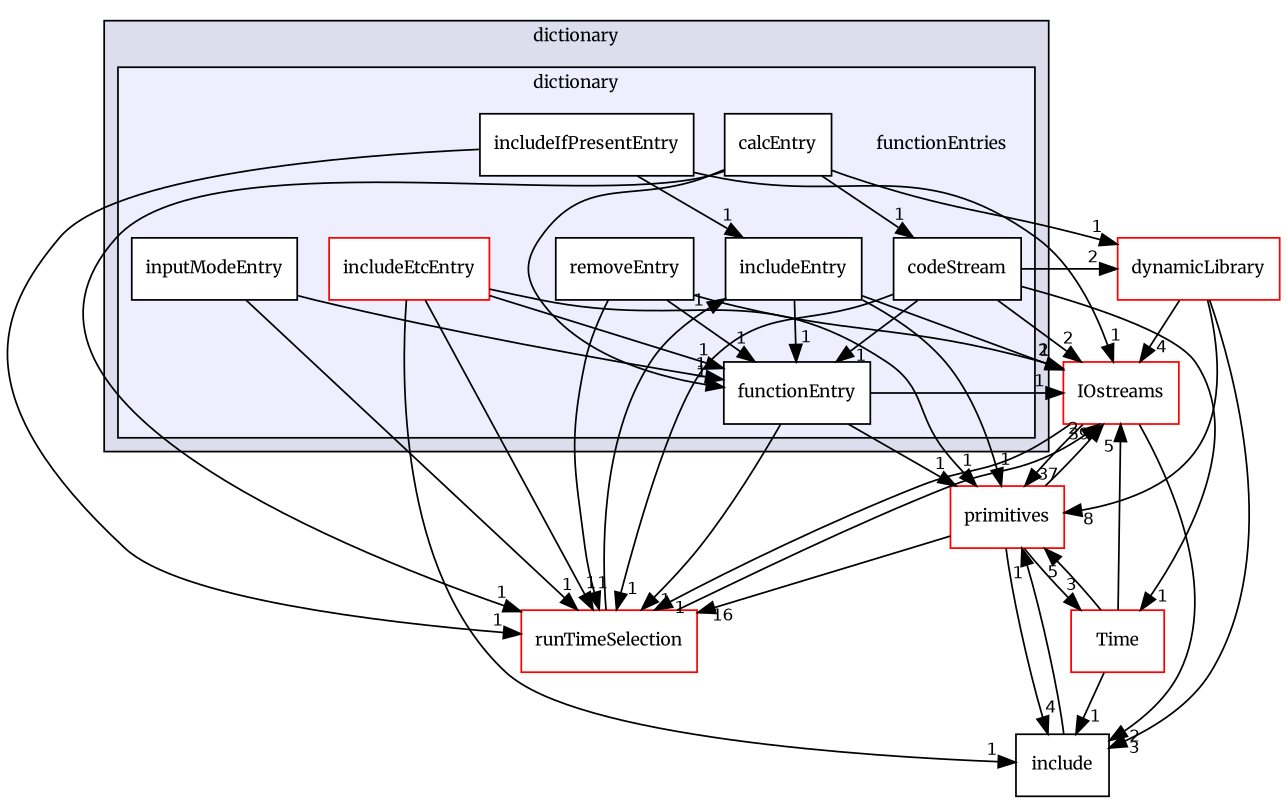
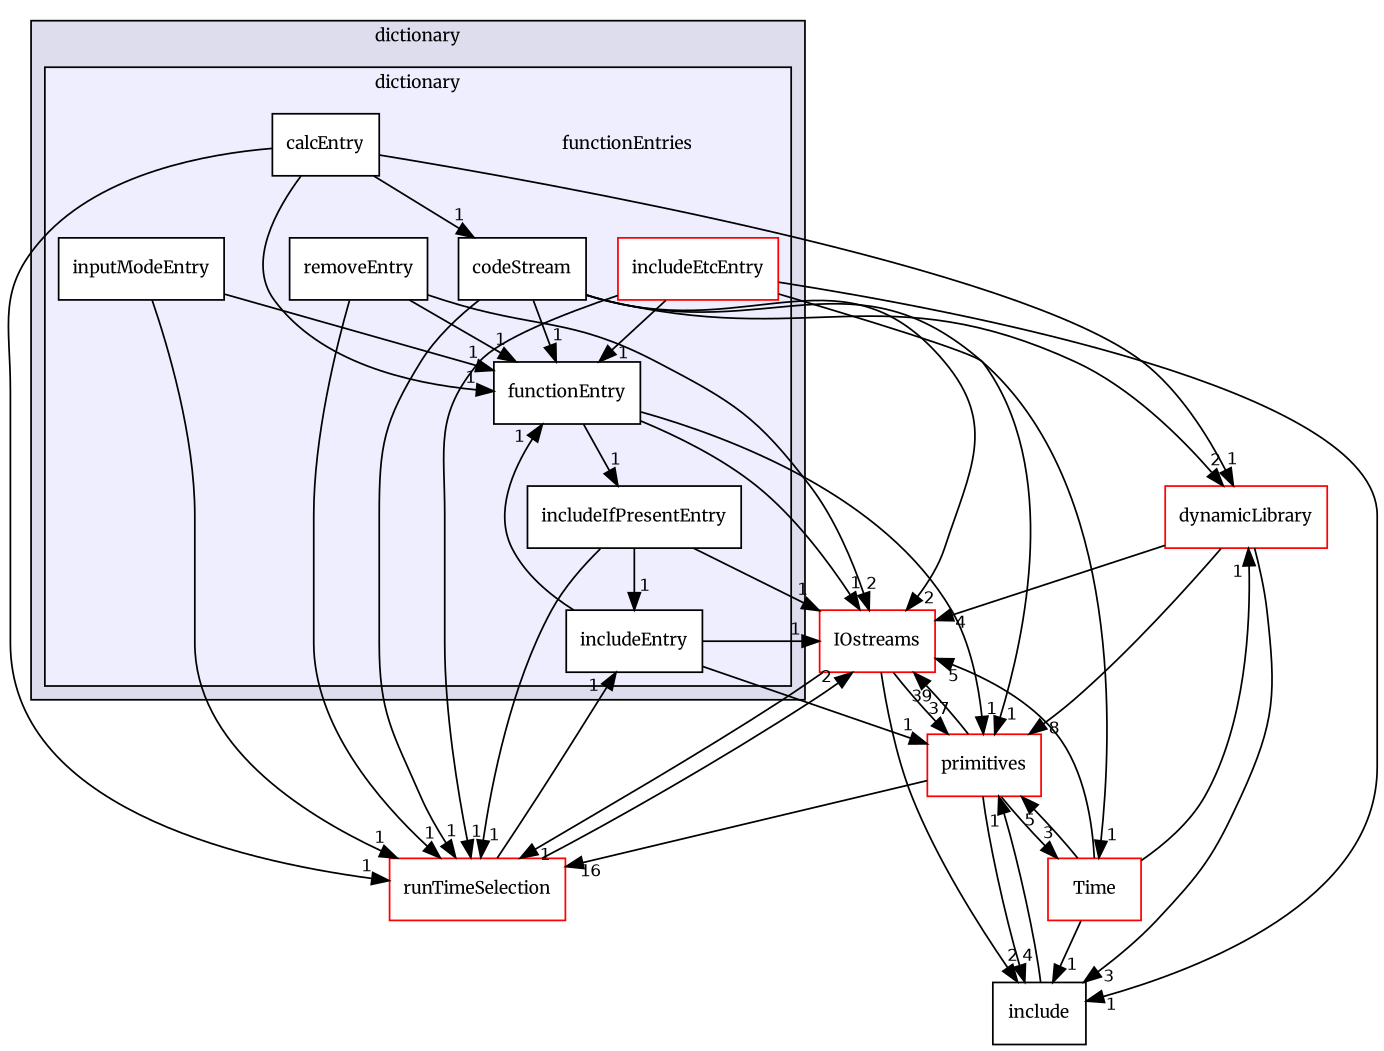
edge "functionEntry" -> "runTimeSelection": now "functionEntry" -> "includeIfPresentEntry"
edge "Time" -> "dynamicLibrary": added
